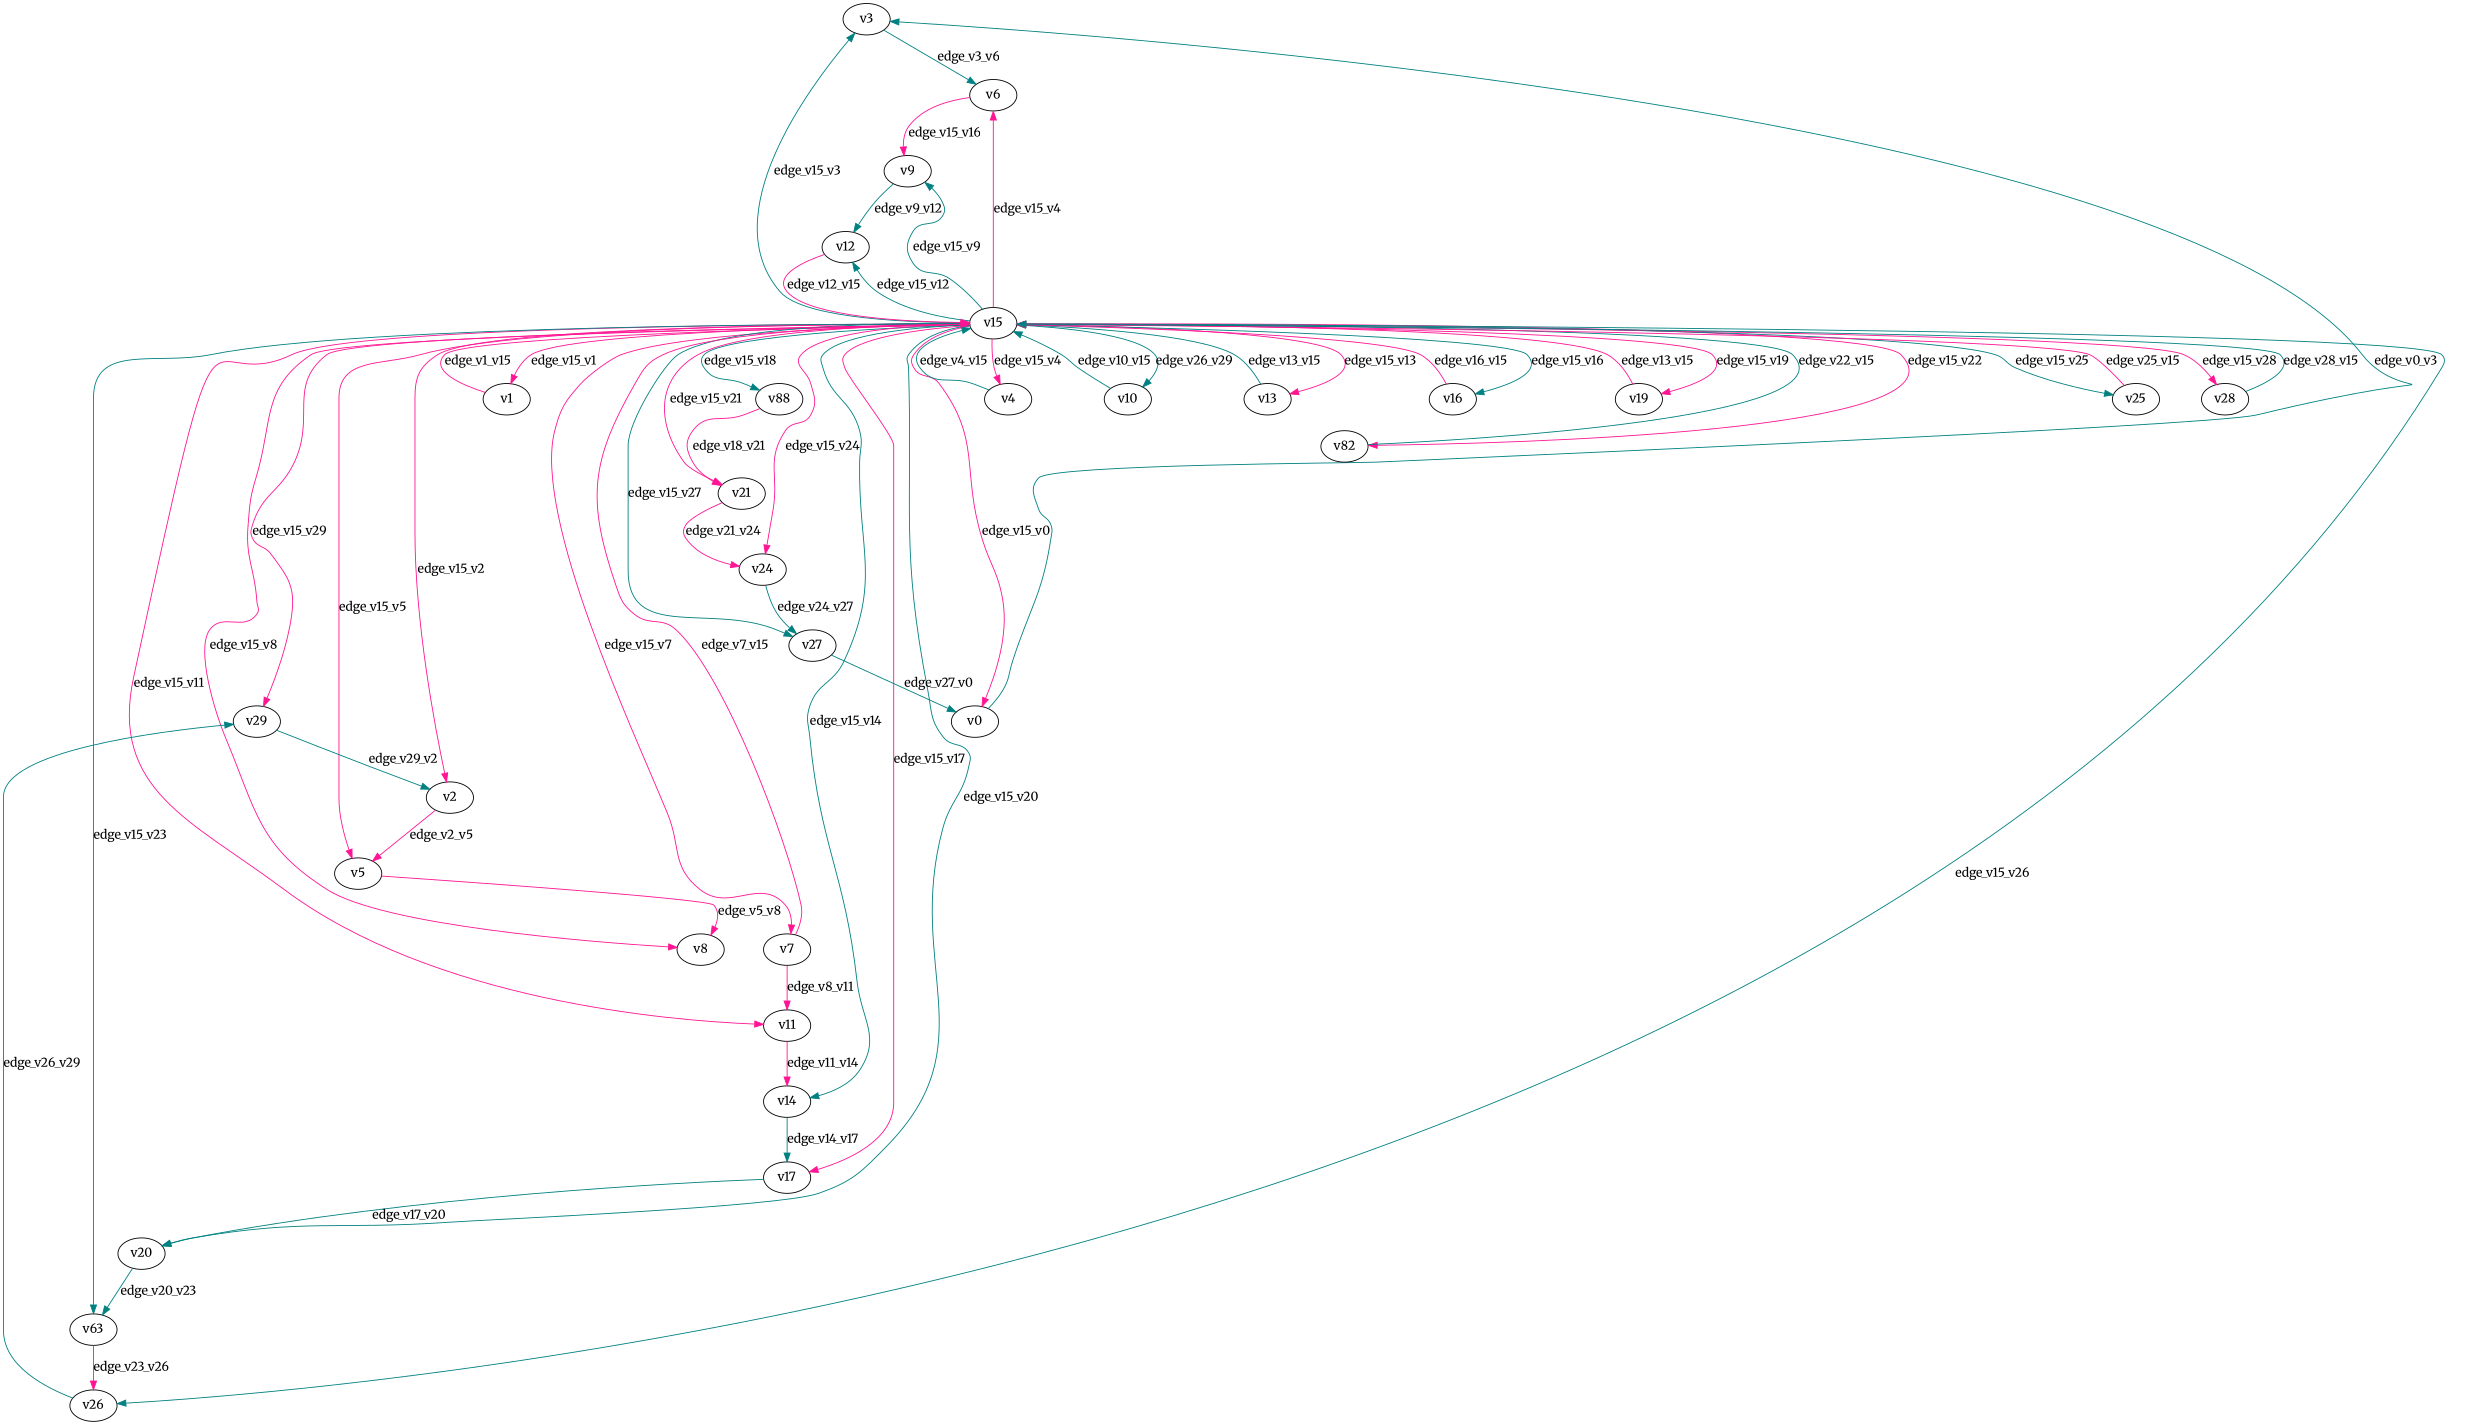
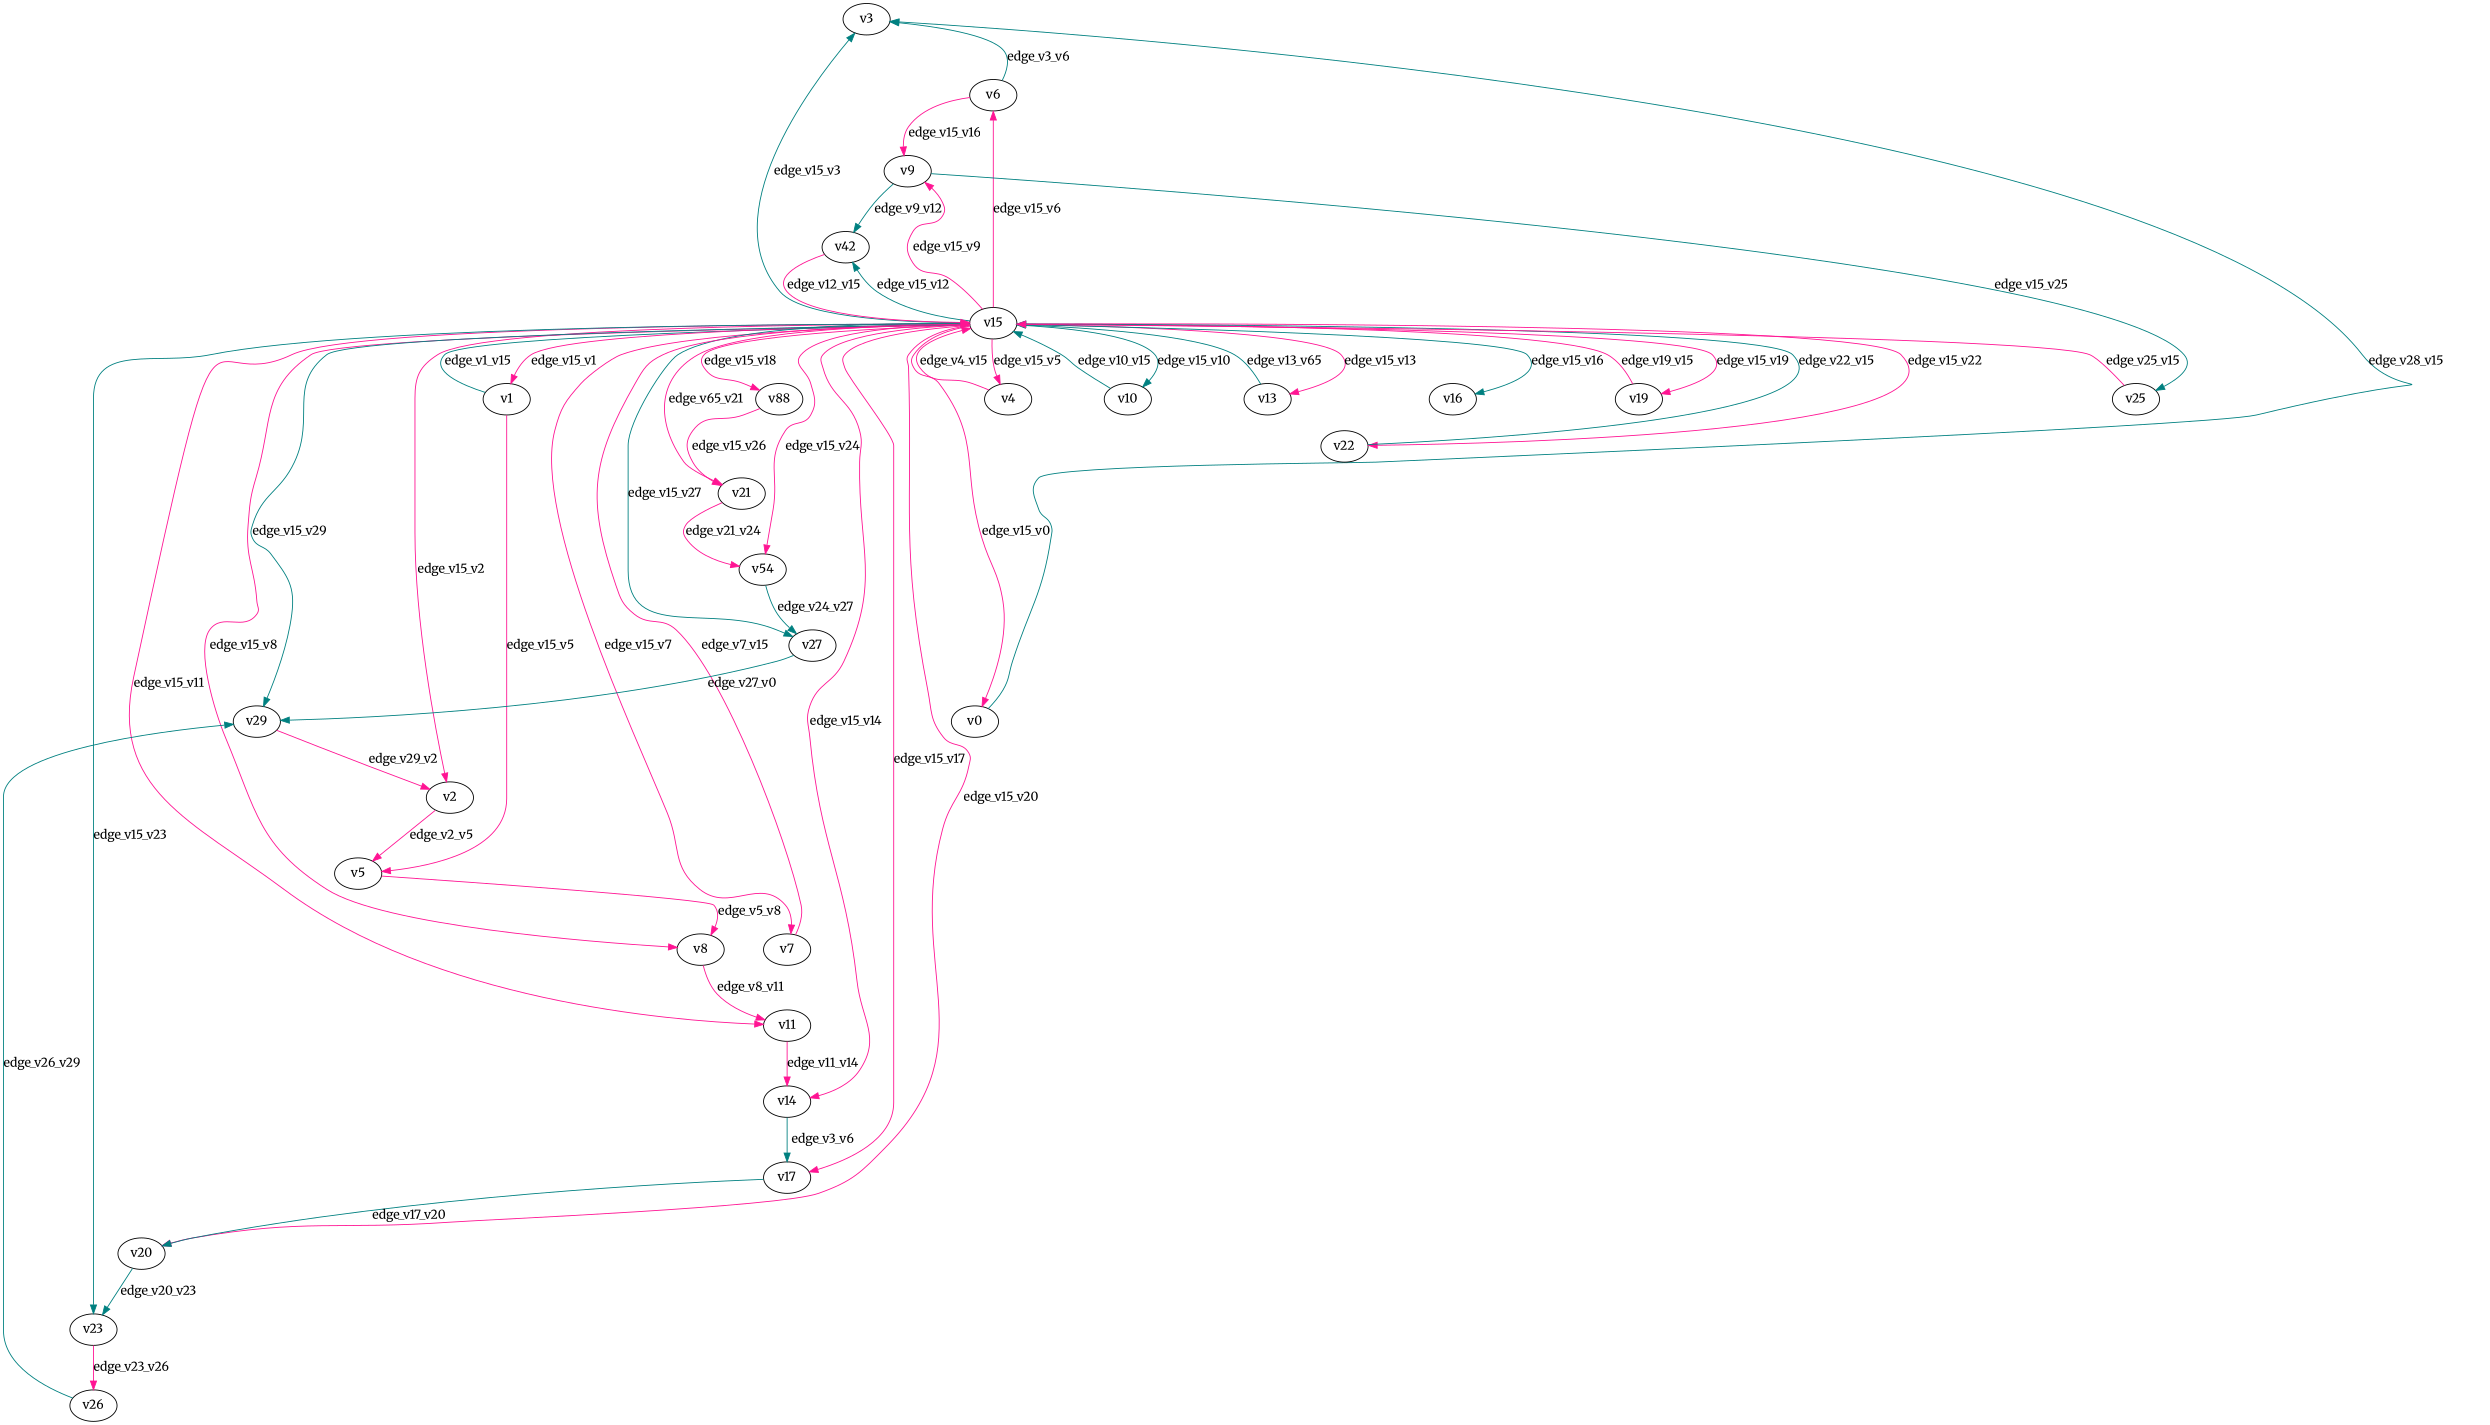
edge "v3" -> "v6": reversed
edge "v15" -> "v6": label "edge_v15_v4" -> "edge_v15_v6"
node "v12": label "v12" -> "v42"
edge "v15" -> "v9": color teal -> deeppink
edge "v15" -> "v25": now "v9" -> "v25"
edge "v1" -> "v15": color deeppink -> teal
edge "v15" -> "v88": color teal -> deeppink
edge "v16" -> "v15": removed, label "edge_v16_v15"
edge "v15" -> "v5": now "v1" -> "v5"
edge "v15" -> "v4": label "edge_v15_v4" -> "edge_v15_v5"
edge "v15" -> "v10": label "edge_v26_v29" -> "edge_v15_v10"
edge "v13" -> "v15": label "edge_v13_v15" -> "edge_v13_v65"
edge "v19" -> "v15": label "edge_v13_v15" -> "edge_v19_v15"
edge "v0" -> "v3": label "edge_v0_v3" -> "edge_v28_v15"
edge "v4" -> "v15": color teal -> deeppink
edge "v15" -> "v29": color deeppink -> teal
edge "v15" -> "v21": label "edge_v15_v21" -> "edge_v65_v21"
node "v28": removed
edge "v88" -> "v21": label "edge_v18_v21" -> "edge_v15_v26"
node "v82": label "v82" -> "v22"
node "v24": label "v24" -> "v54"
edge "v15" -> "v14": color teal -> deeppink
edge "v27" -> "v0": now "v27" -> "v29"
edge "v29" -> "v2": color teal -> deeppink
edge "v15" -> "v26": removed, label "edge_v15_v26"
edge "v7" -> "v11": now "v8" -> "v11"
edge "v15" -> "v20": color teal -> deeppink
edge "v14" -> "v17": label "edge_v14_v17" -> "edge_v3_v6"
node "v63": label "v63" -> "v23"
